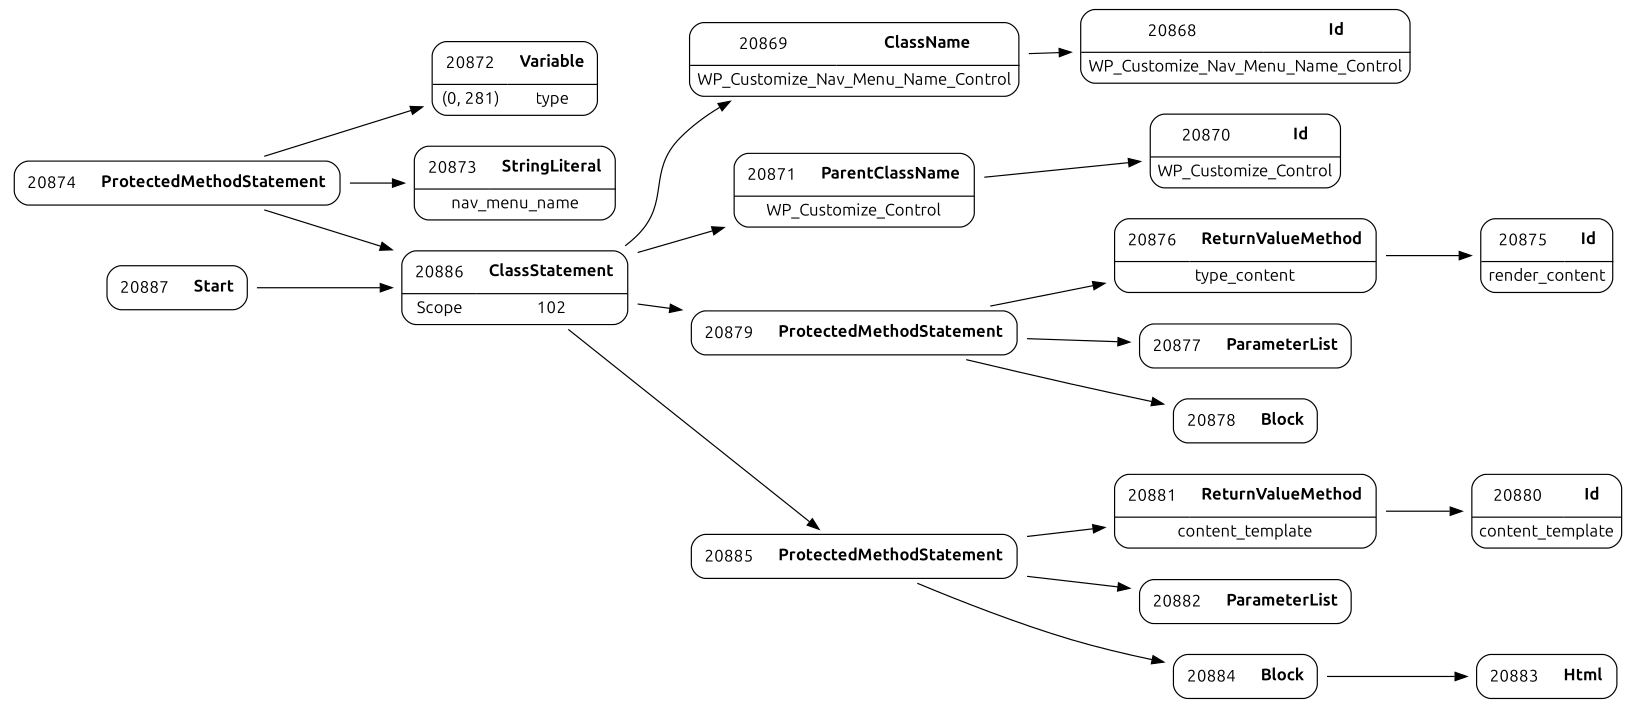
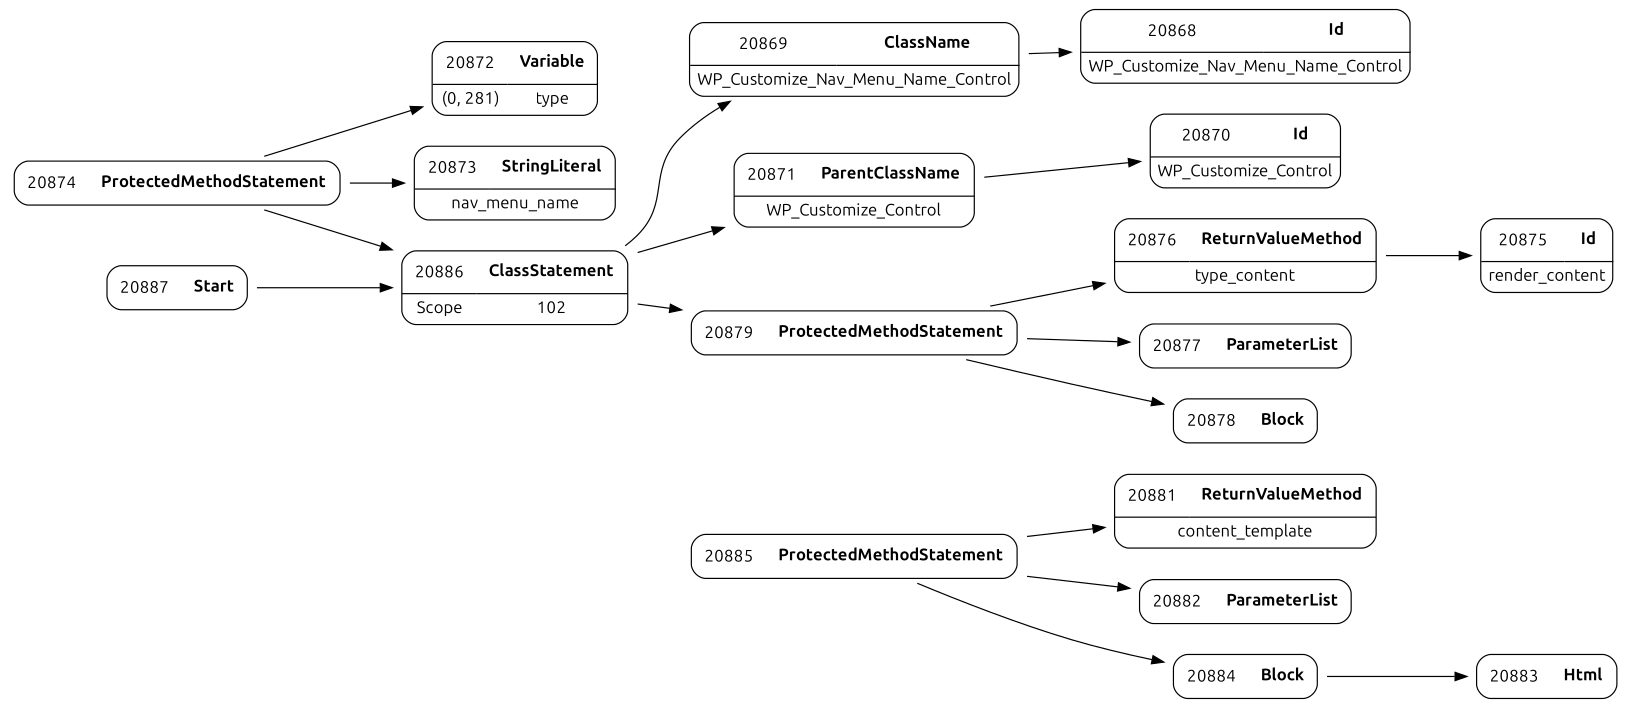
edge "20886" -> "20885": removed
node "20880": removed
